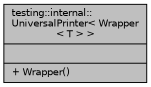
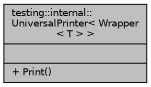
node "testing::internal::": text "+ Wrapper()" -> "+ Print()"
